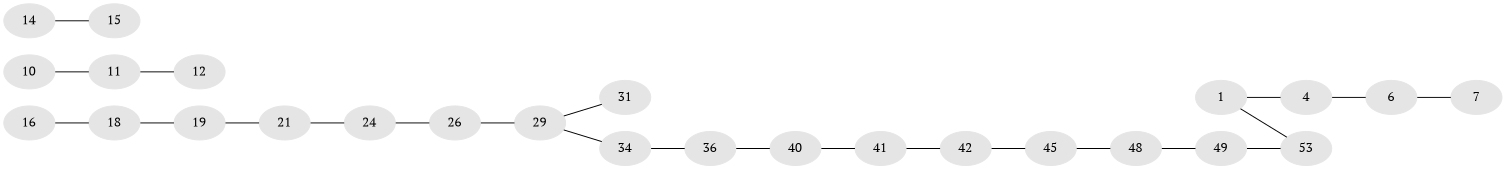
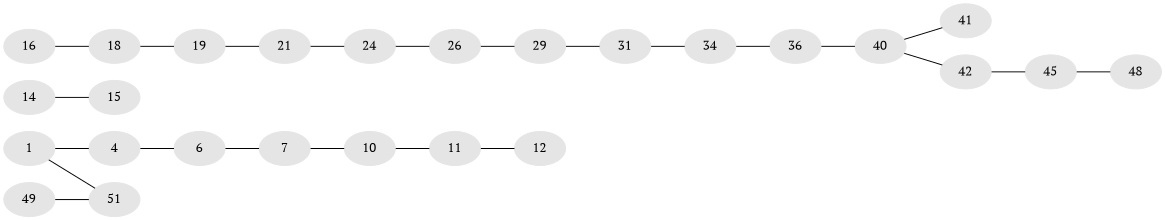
edge "29" -- "34": now "31" -- "34"
edge "7" -- "10": added
edge "41" -- "42": now "40" -- "42"
edge "48" -- "49": removed
node "53": label "53" -> "51"
